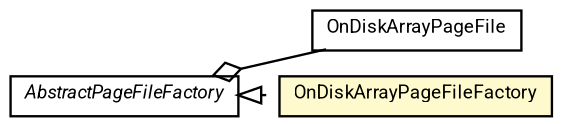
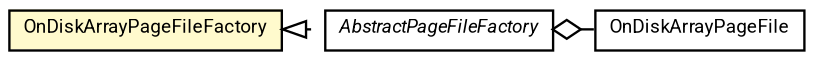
edge "OnDiskArrayPageFileFactory" -> "AbstractPageFileFactory": reversed
